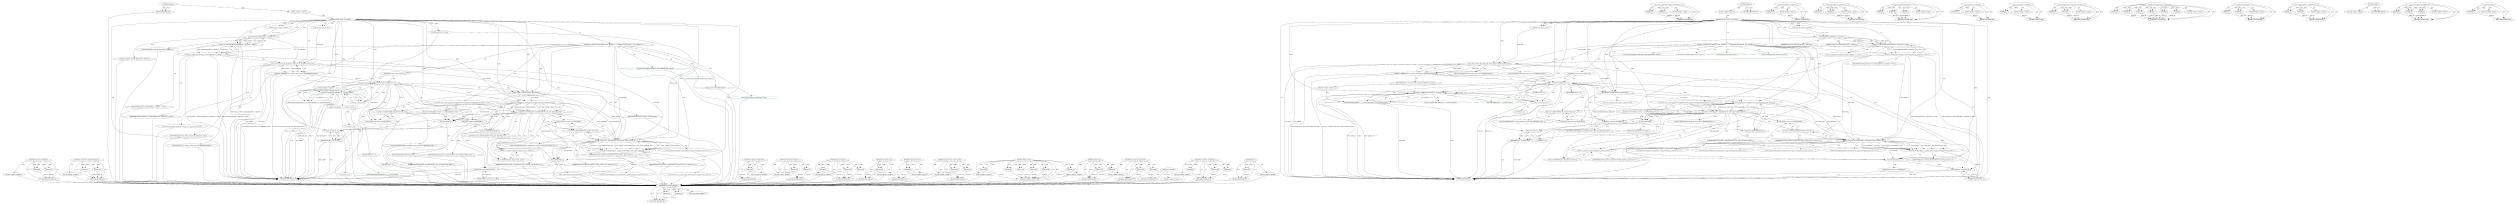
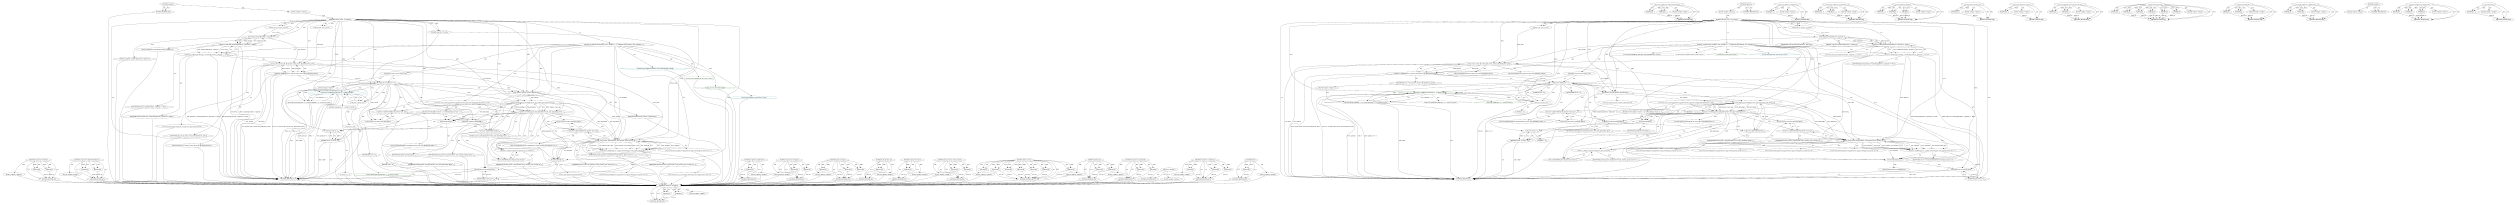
node "(PARAM,p7)": added
